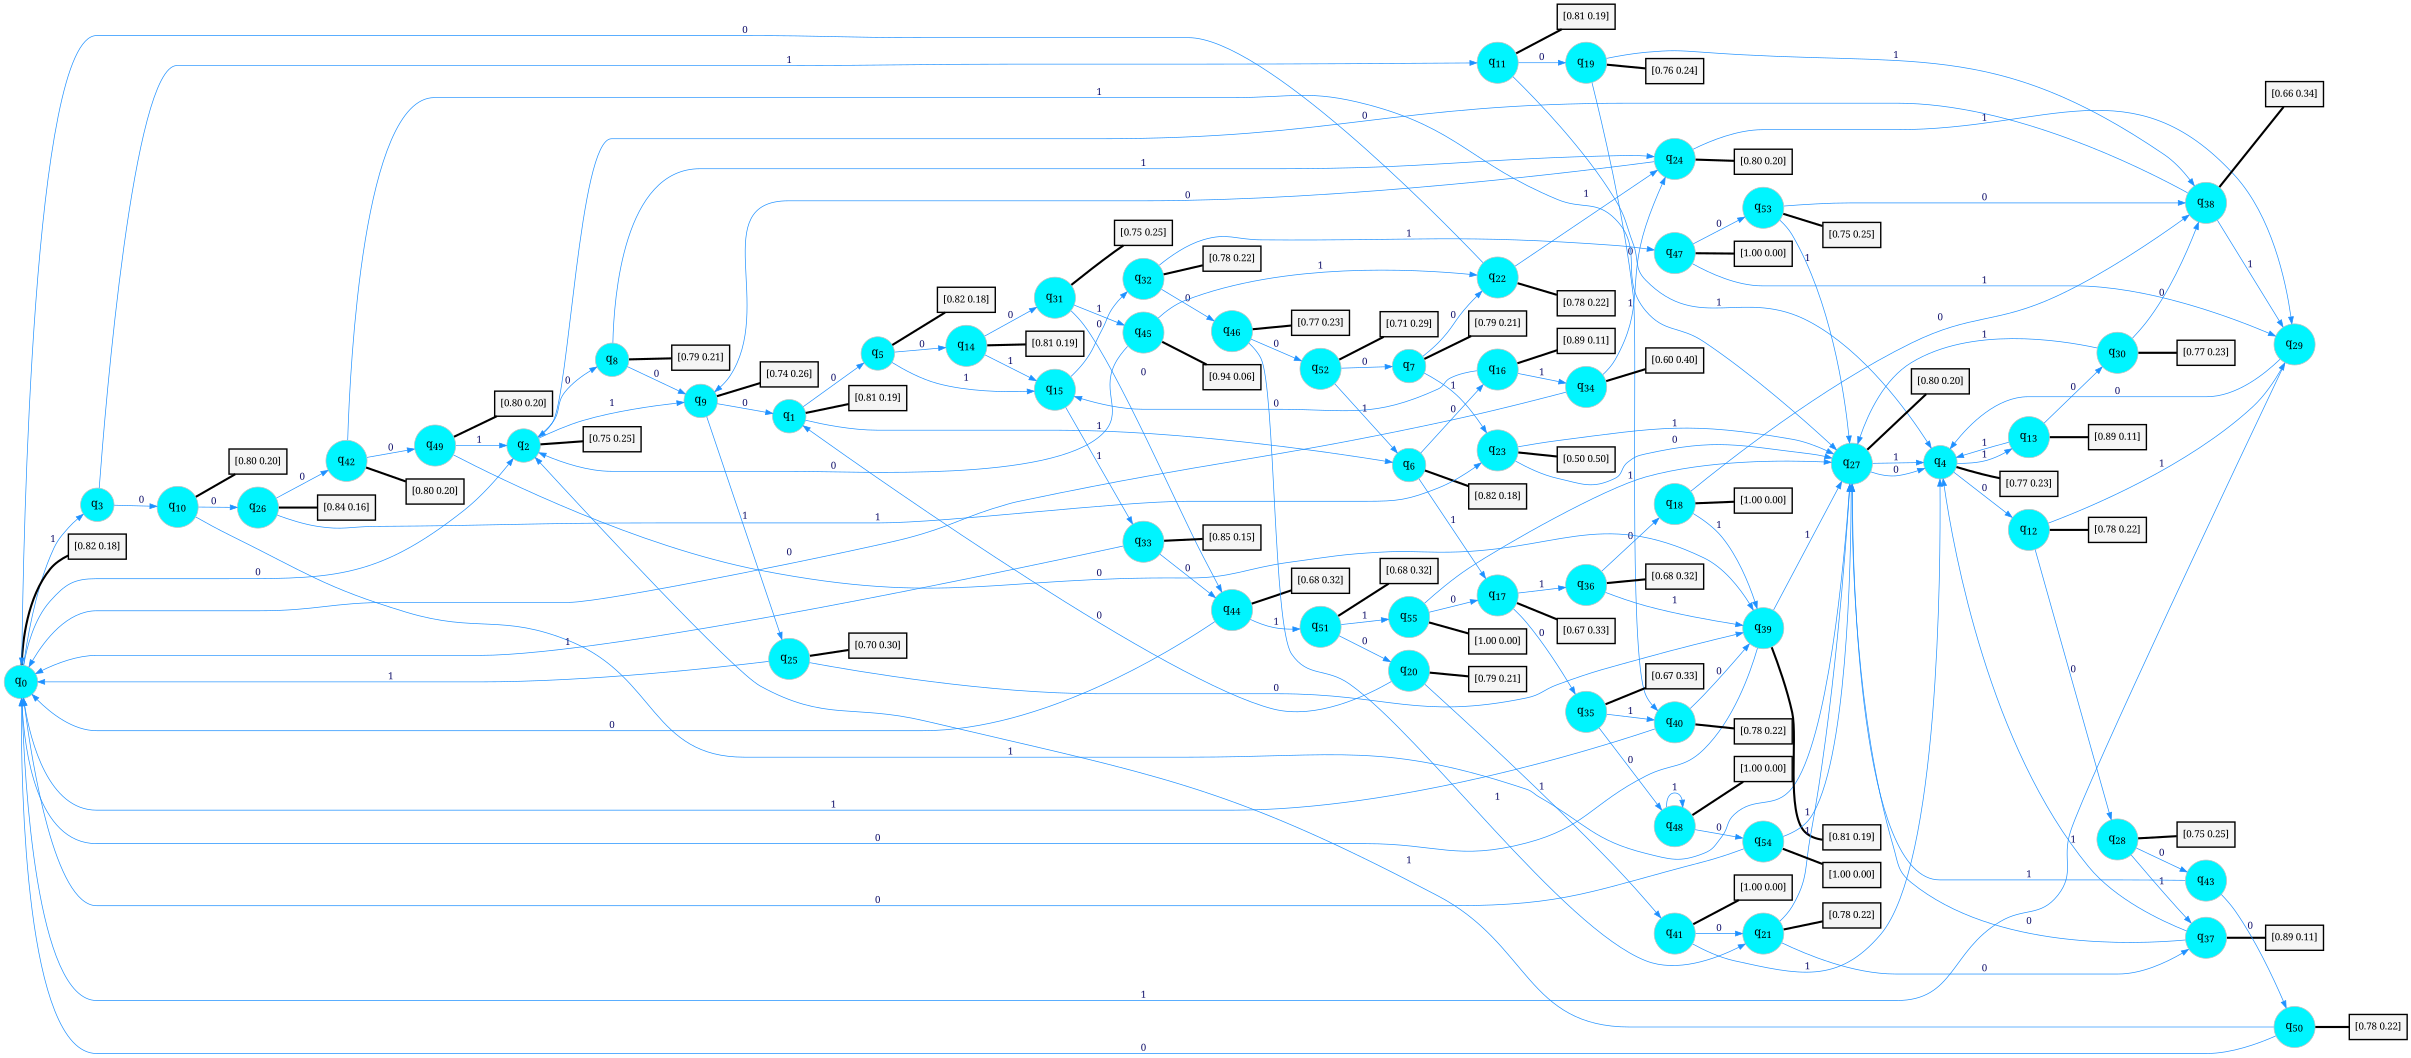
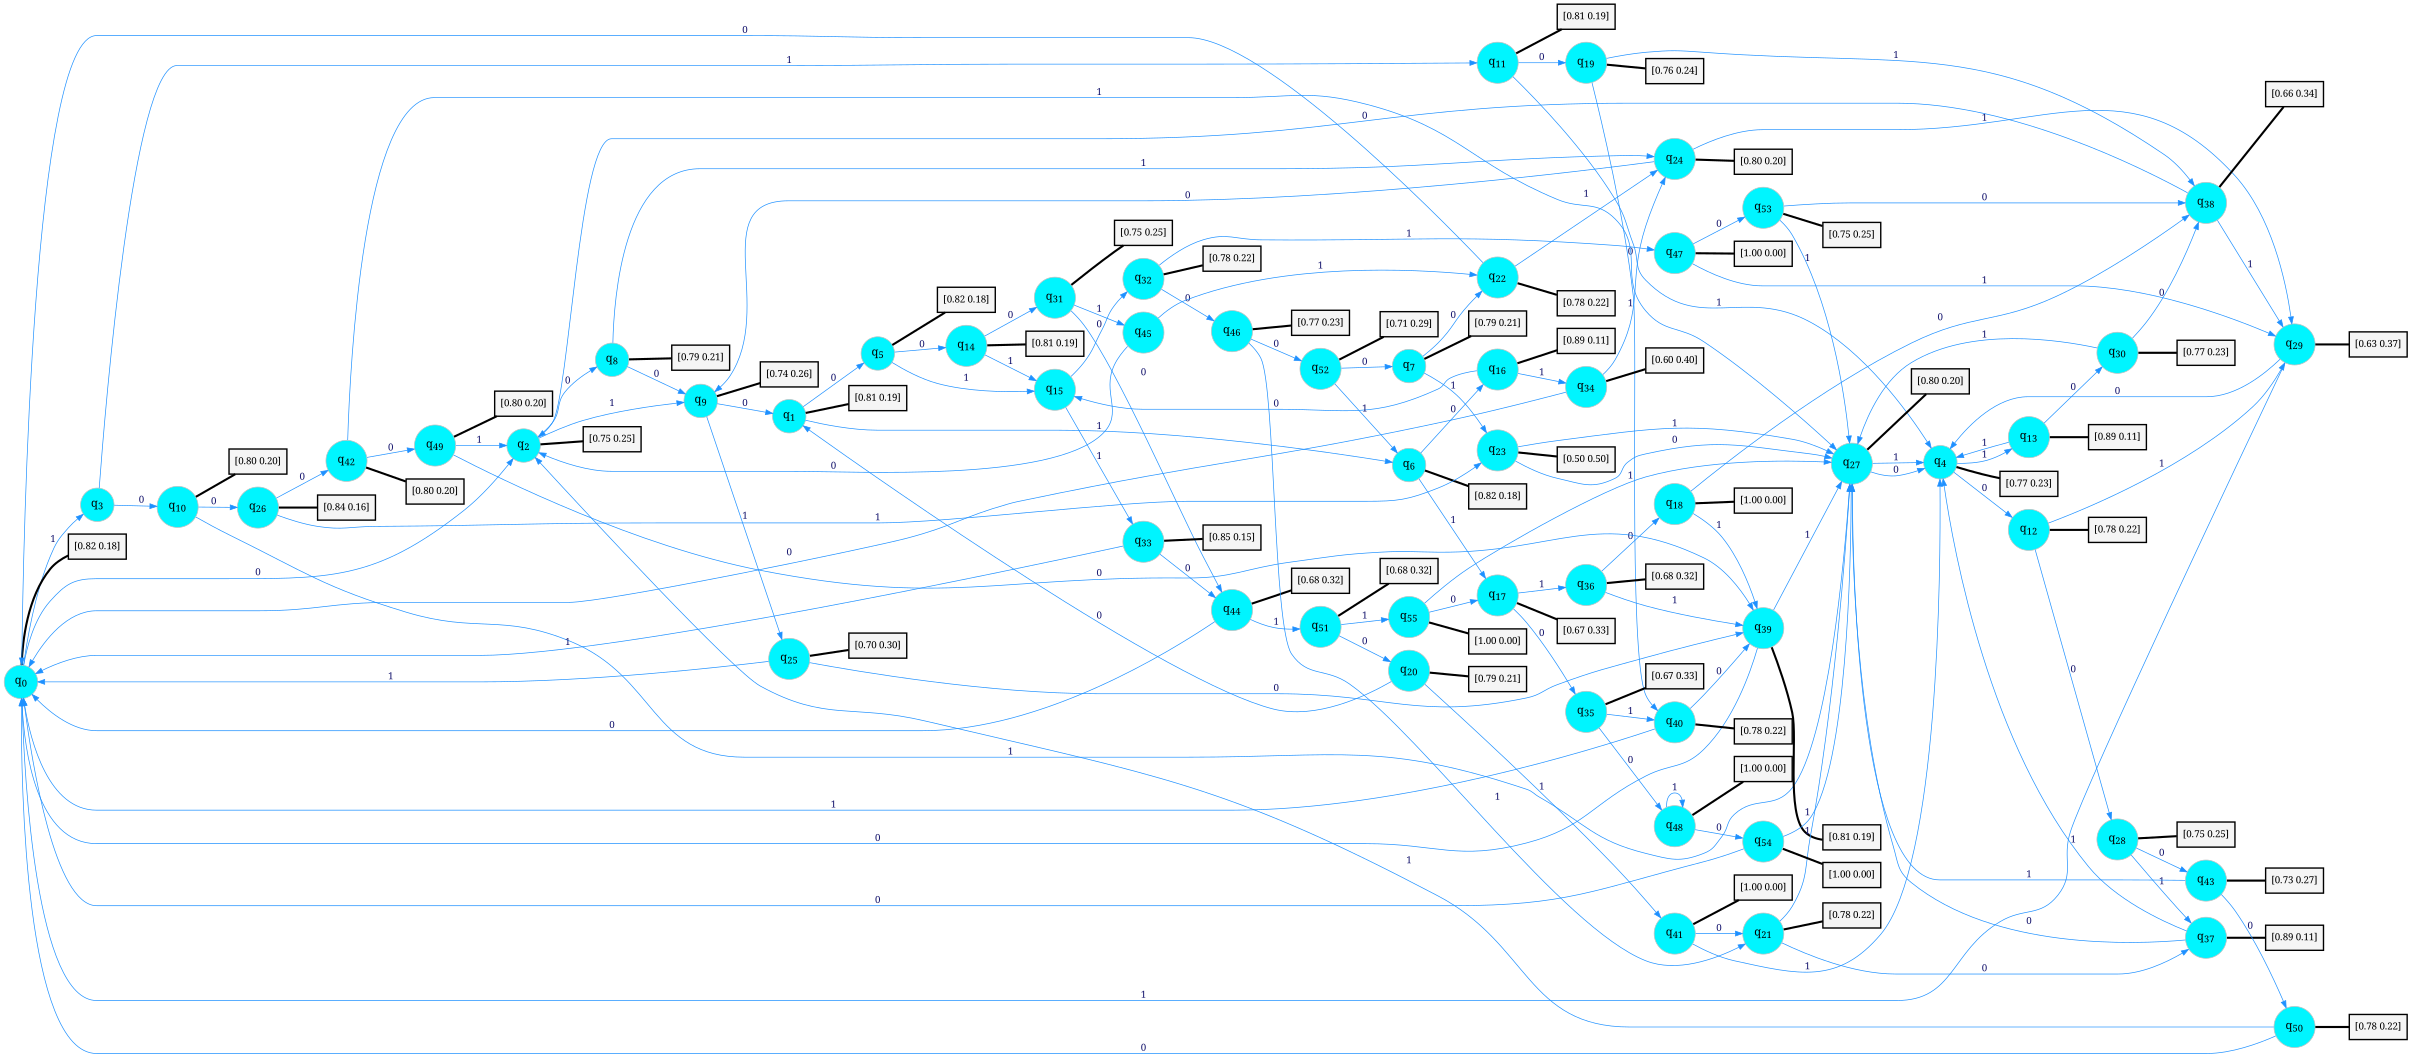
node "[0.63 0.37]": added
node "[0.94 0.06]": removed
node "[0.73 0.27]": added
